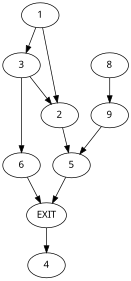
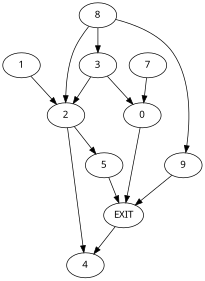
edge "1" -> "3": now "8" -> "3"
edge "8" -> "2": added
node "7": added
edge "9" -> "5": now "9" -> "EXIT"
node "6": label "6" -> "0"
edge "2" -> "4": added
